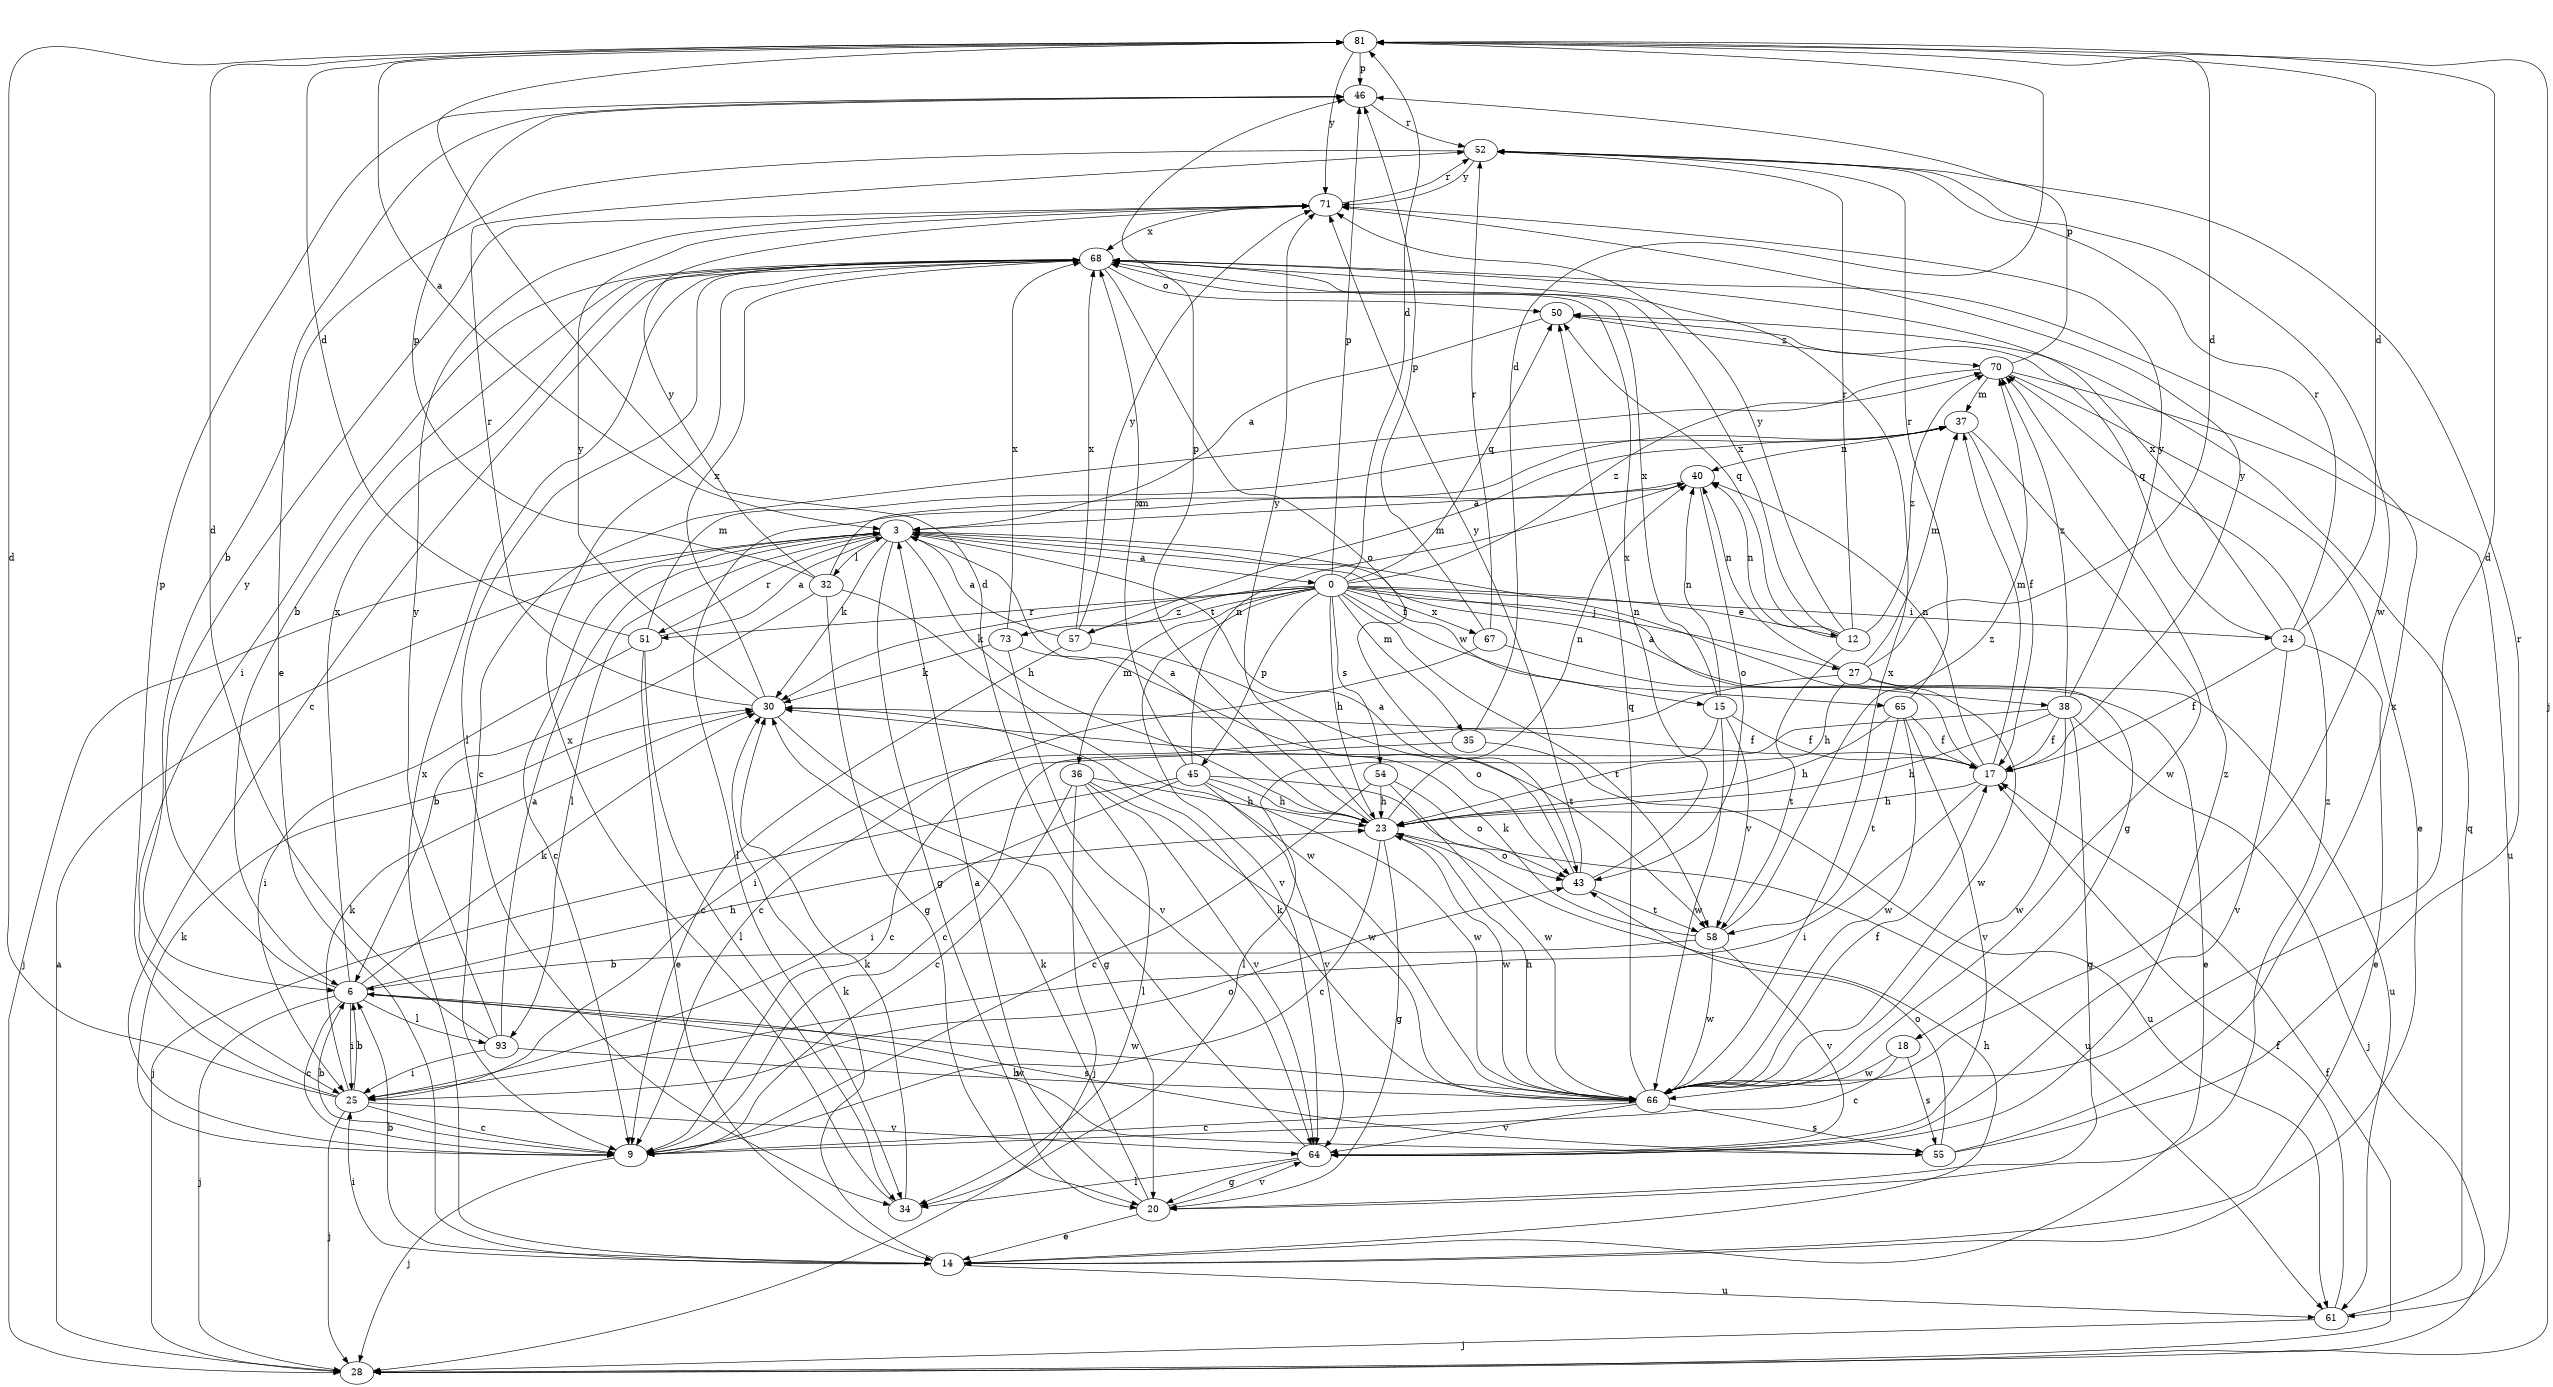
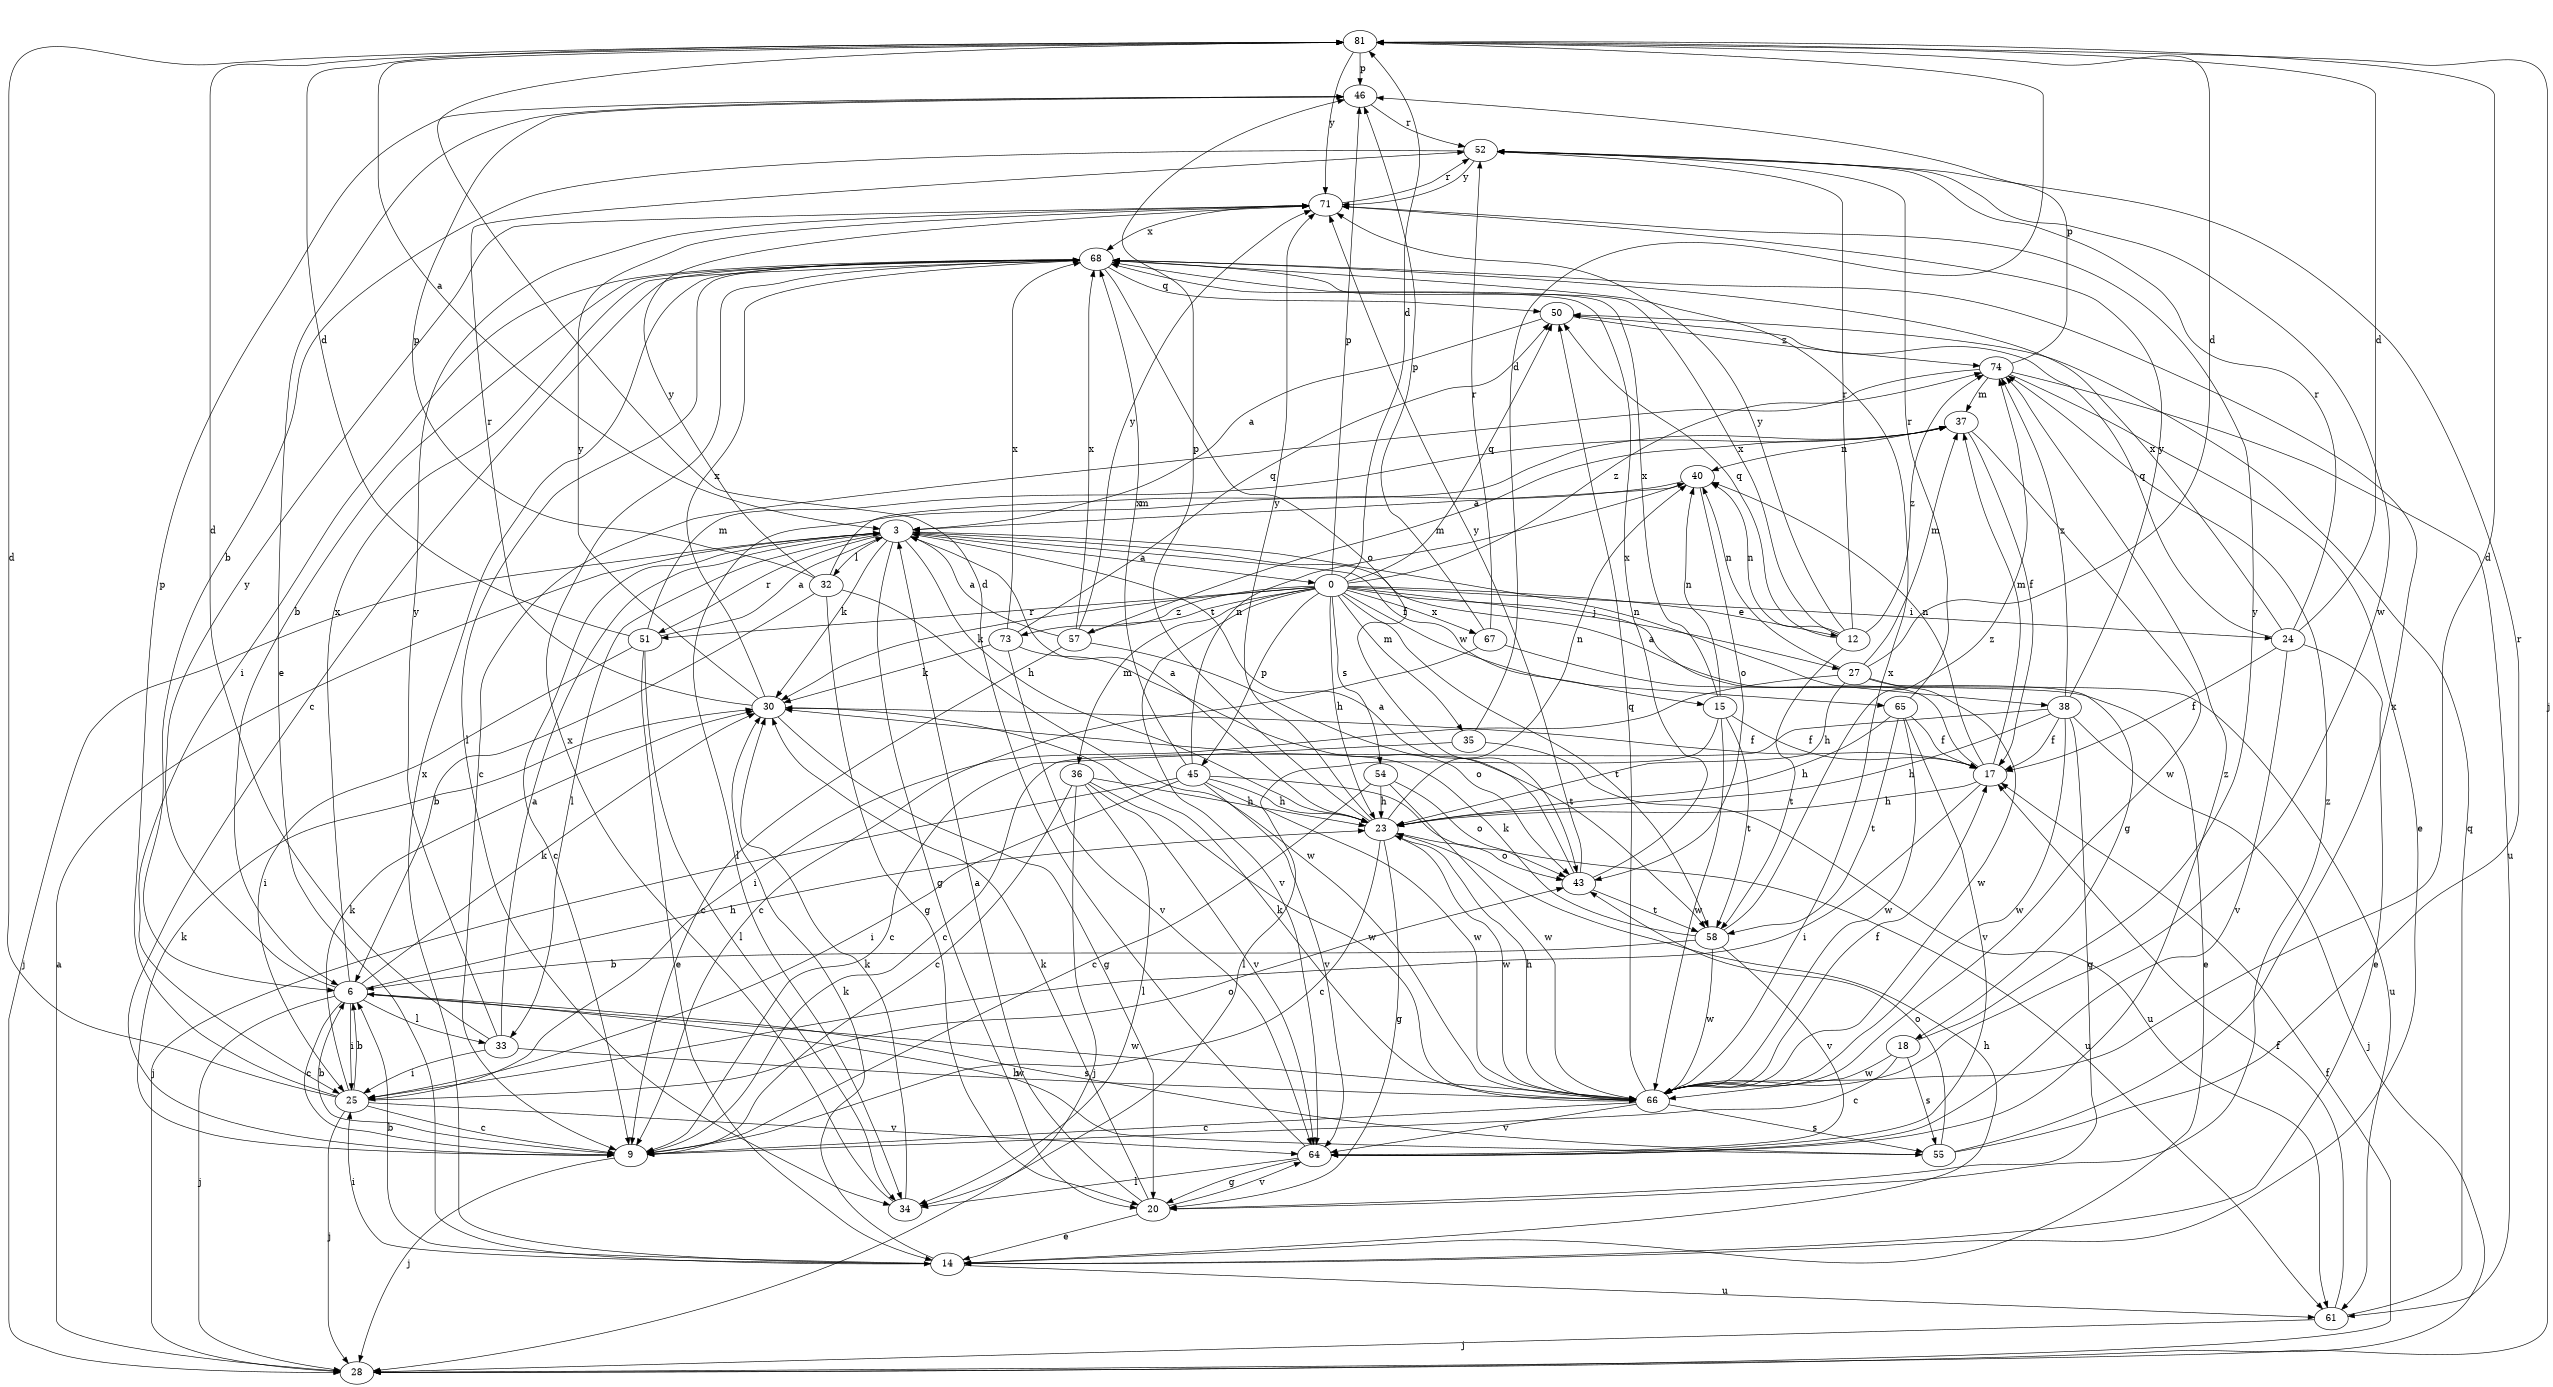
edge "68" -> "50": label "o" -> "q"
edge "17" -> "71": now "18" -> "71"
node "70": label "70" -> "74"
edge "73" -> "50": added, label "q"
edge "15" -> "58": label "v" -> "t"
node "93": label "93" -> "33"
